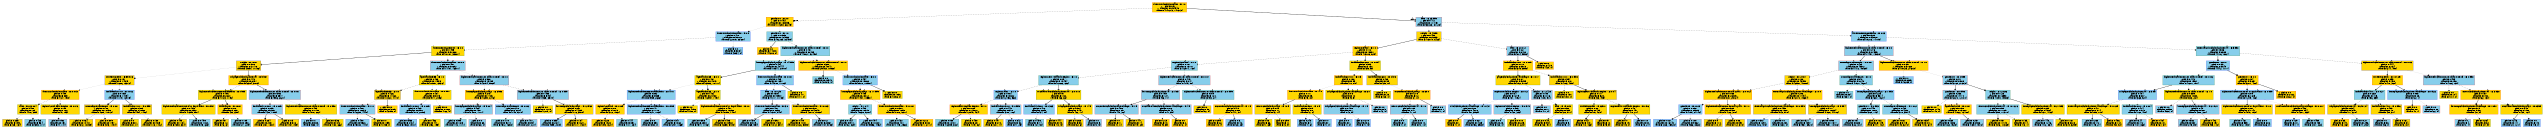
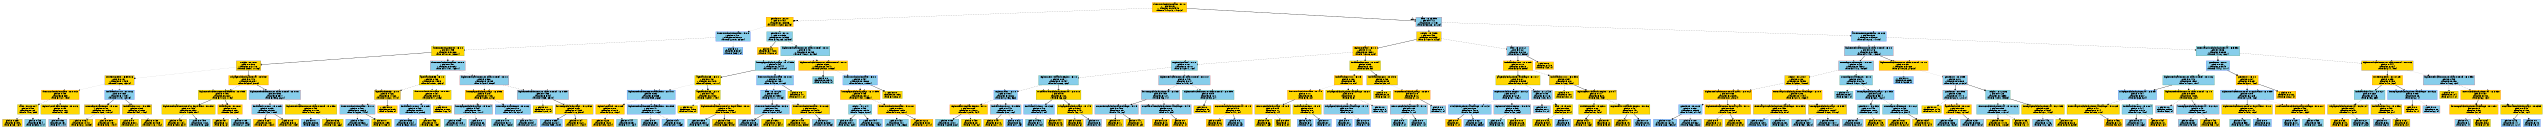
node "gini = 0.0 samples = 3 value = [3, 0]": label "gini = 0.0 samples = 3 value = [3, 0]" -> "gini = 0.0 resource = 3 value = [3, 0]"
node "gini = 0.265 samples = 172 value = [145, 27]": removed
